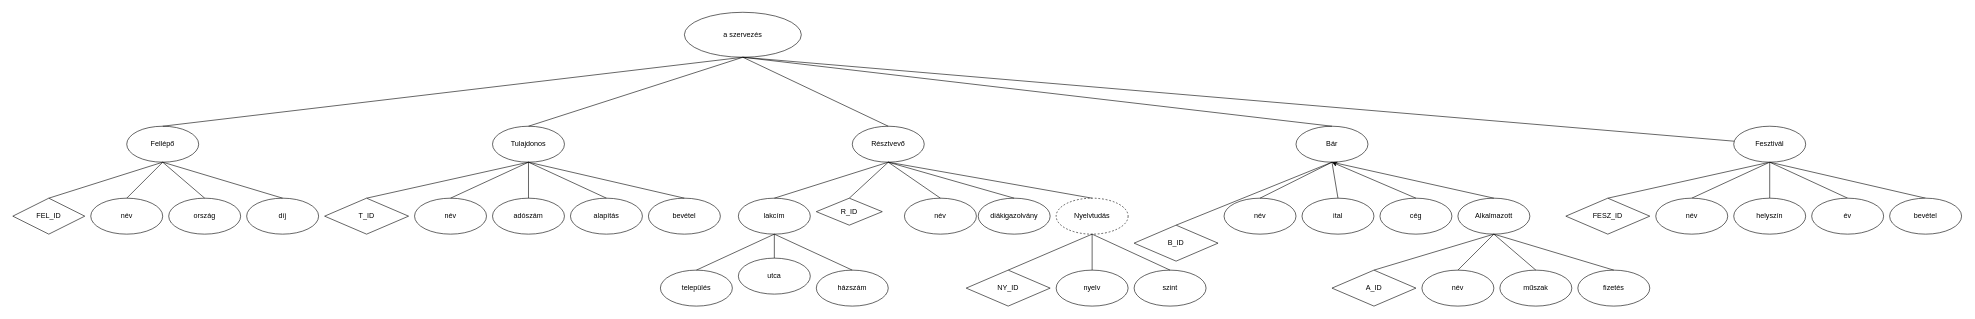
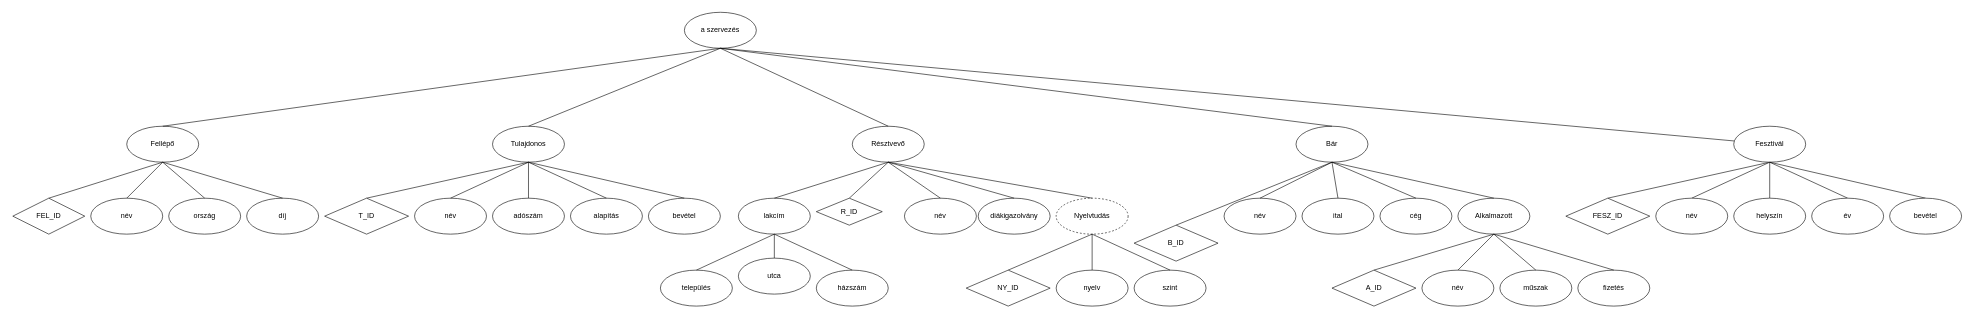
node "a szervezés": size 117x45 -> 72x36
edge "cég" -> "Bár": arrowhead classic -> none
